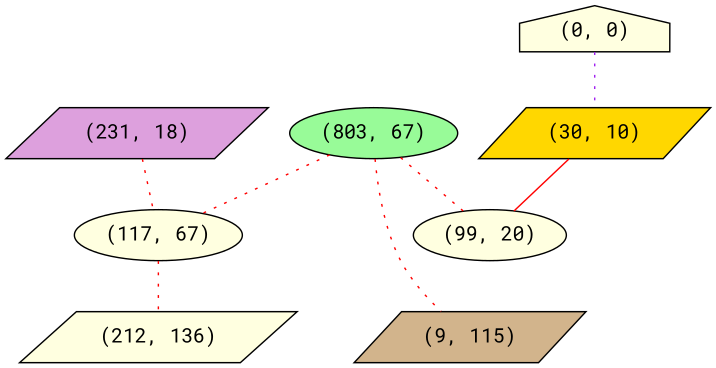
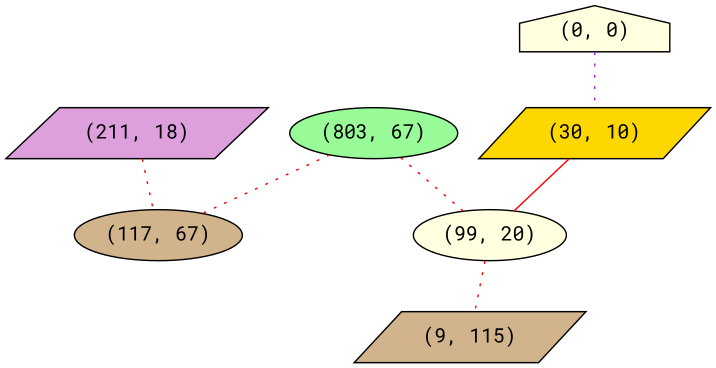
node "(231, 18)": label "(231, 18)" -> "(211, 18)"
node "(117, 67)": fillcolor lightyellow -> tan
edge "(803, 67)" -- "(9, 115)": now "(99, 20)" -- "(9, 115)"
node "(212, 136)": removed
